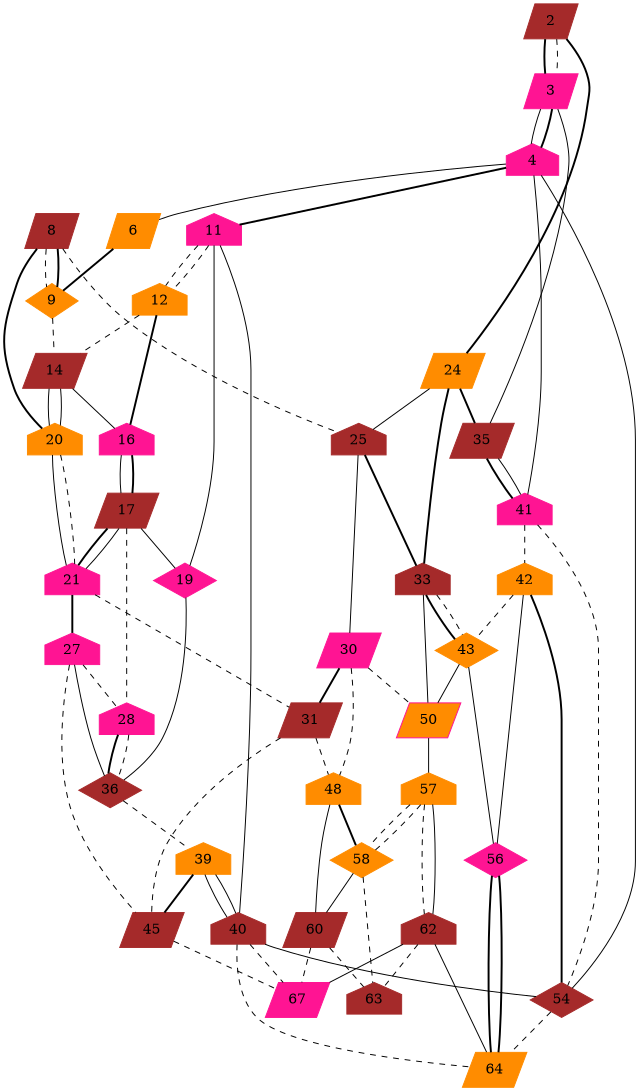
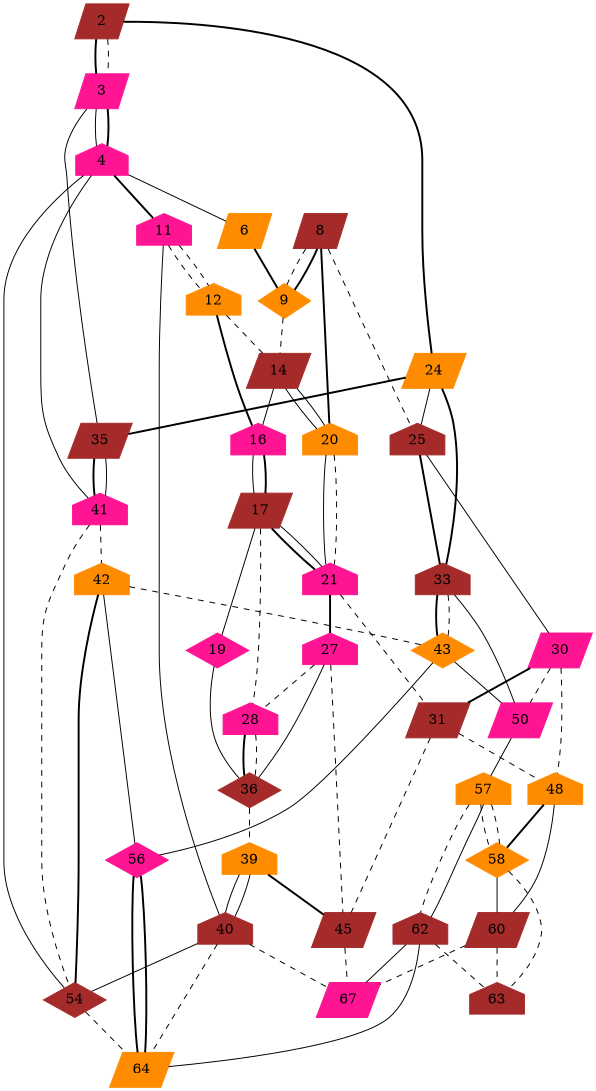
edge "11" -- "19": removed
node "50": fillcolor darkorange -> deeppink
